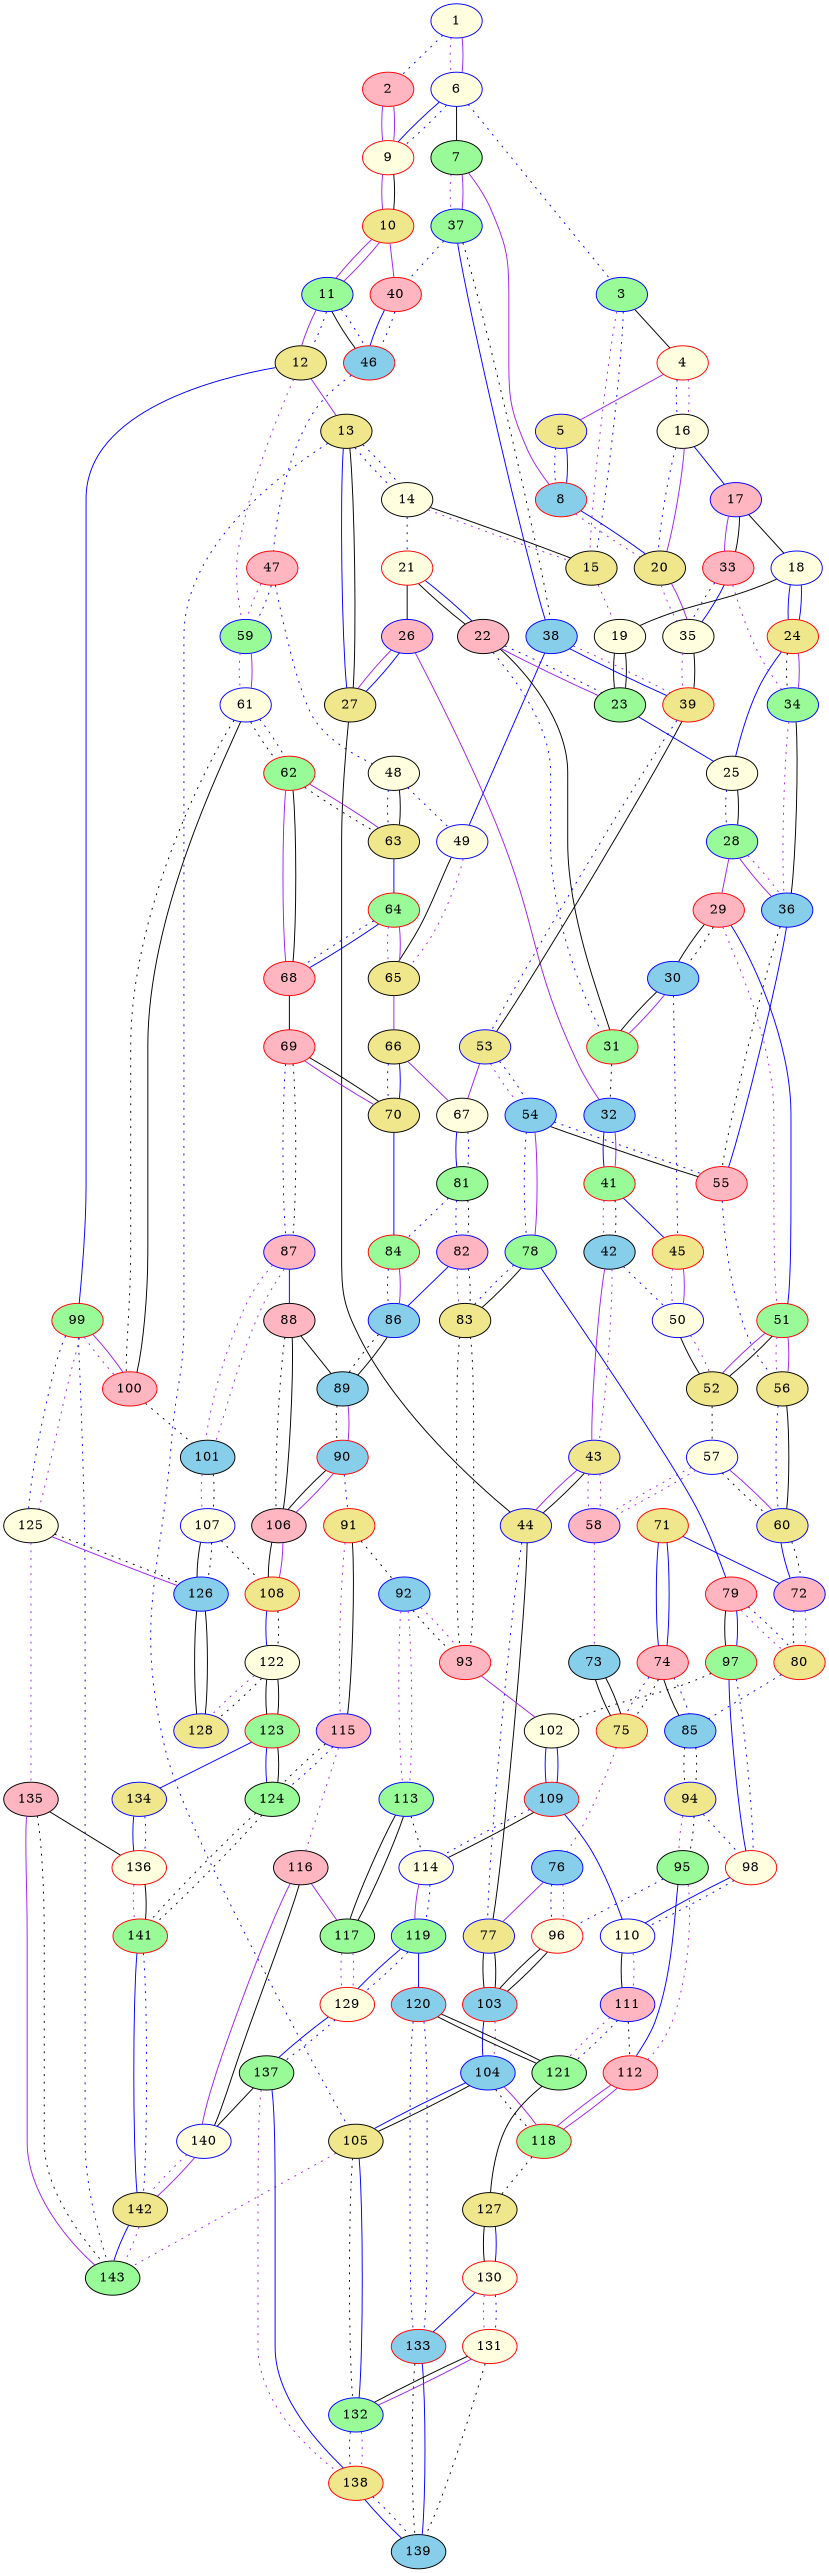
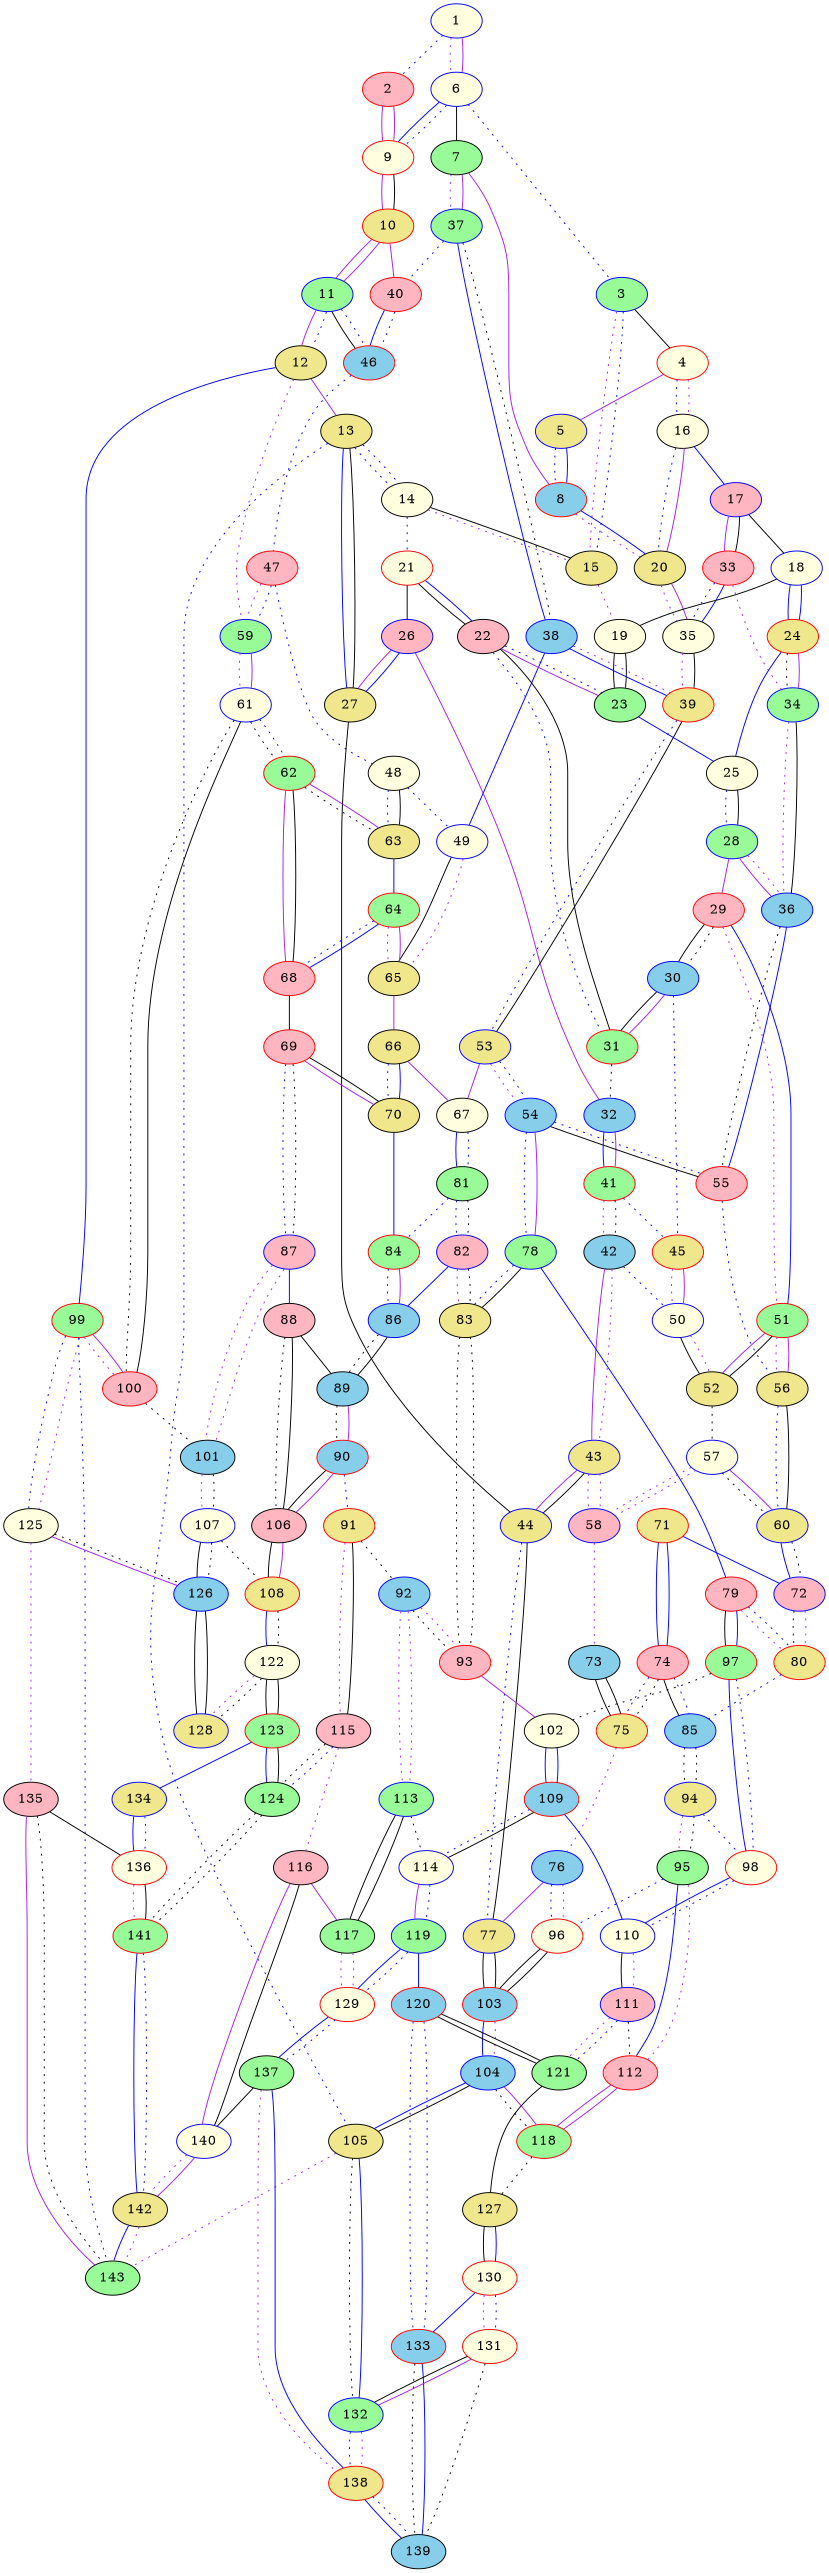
edge "41" -- "45": style solid -> dotted
node "115": color blue -> black
